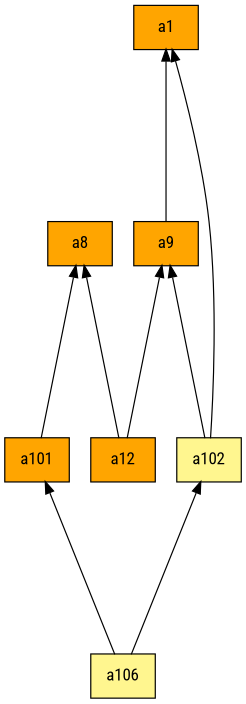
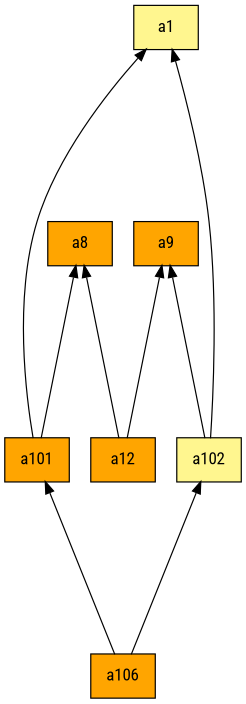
node "a1": fillcolor orange -> khaki1
edge "a9" -> "a1": now "a101" -> "a1"
node "a106": fillcolor khaki1 -> orange
